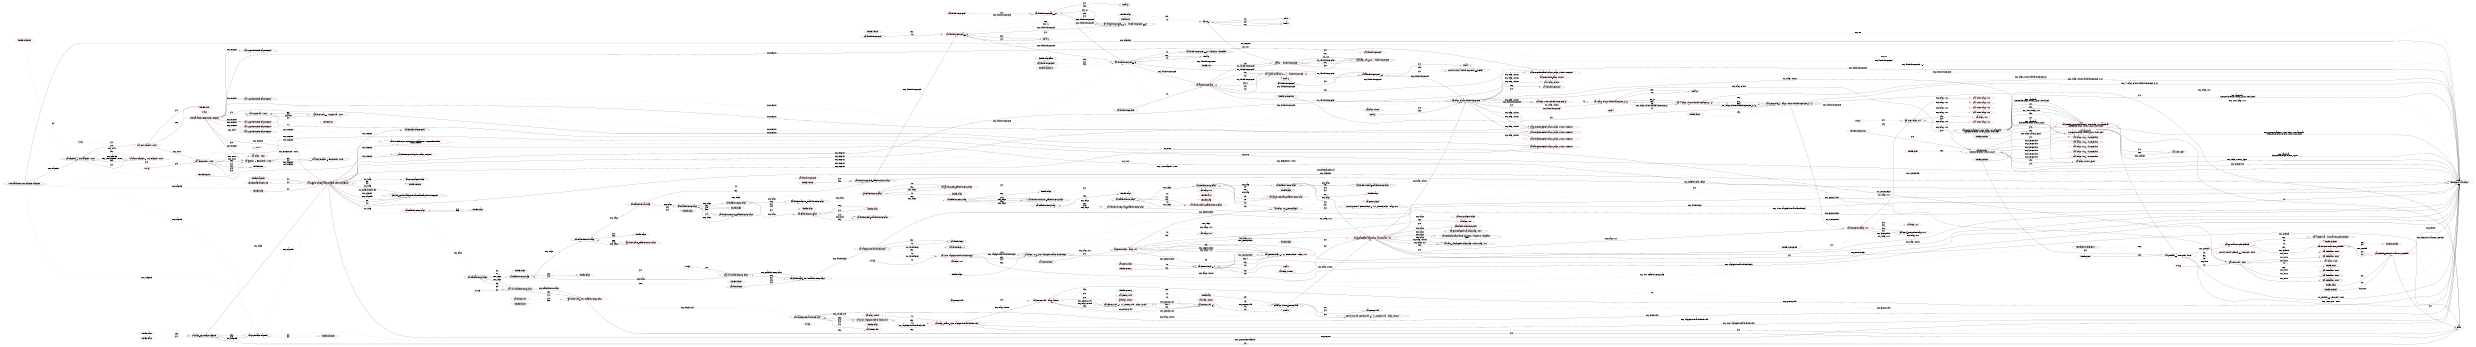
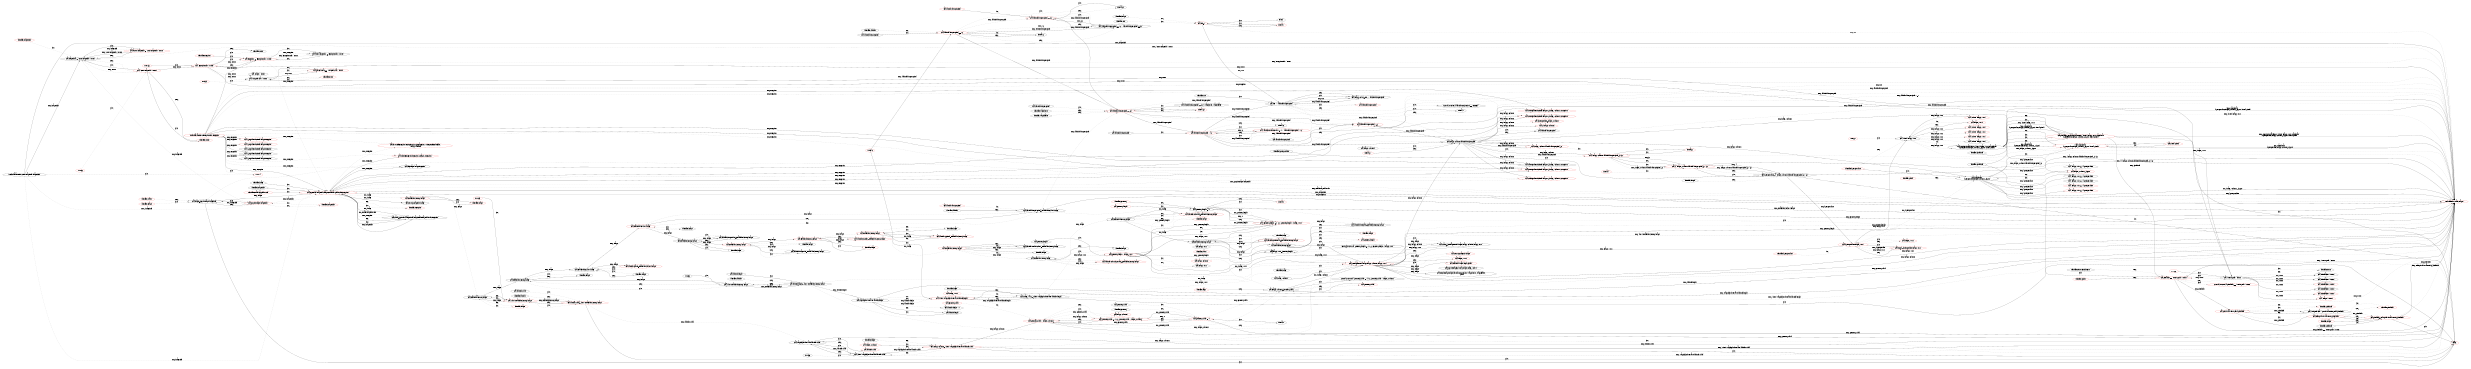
edge "(Call,dib_info.bits_per_pixel=ReadBlobLSBShort(image))" -> "(Call,dib_info.bits_per_pixel == 16)": now "1000348" -> "(Call,dib_info.bits_per_pixel == 16)"
edge "(Call,dib_info.colors_important=ReadBlobLSBLong(image))" -> "(MethodReturn,static Image *)": now "(Call,geometry.width != 0)" -> "(MethodReturn,static Image *)"
